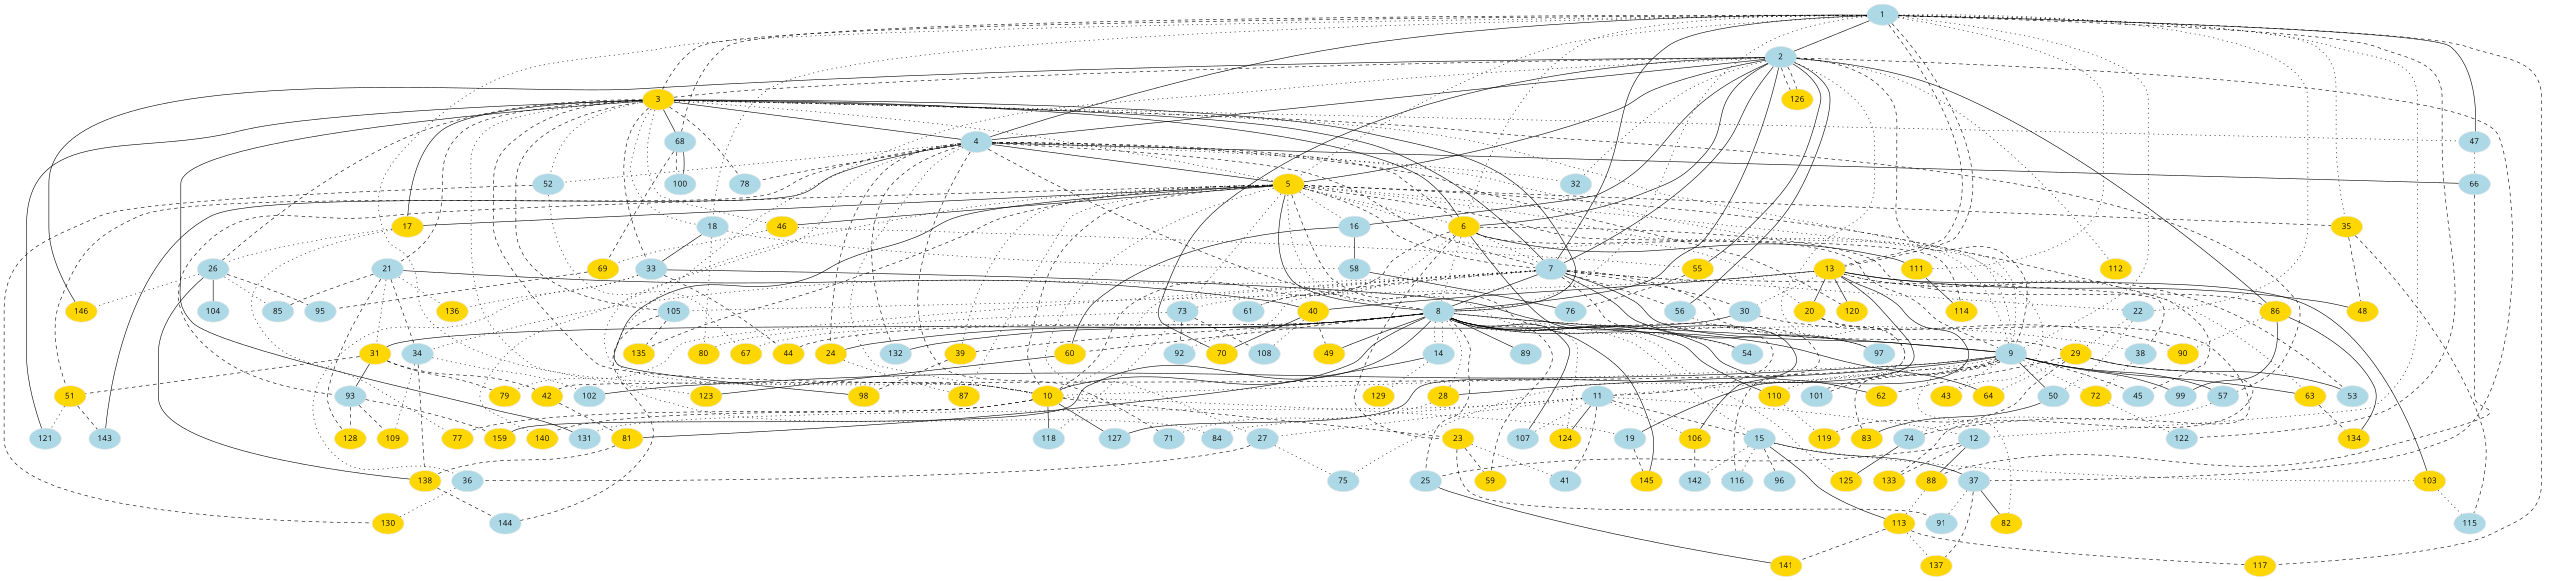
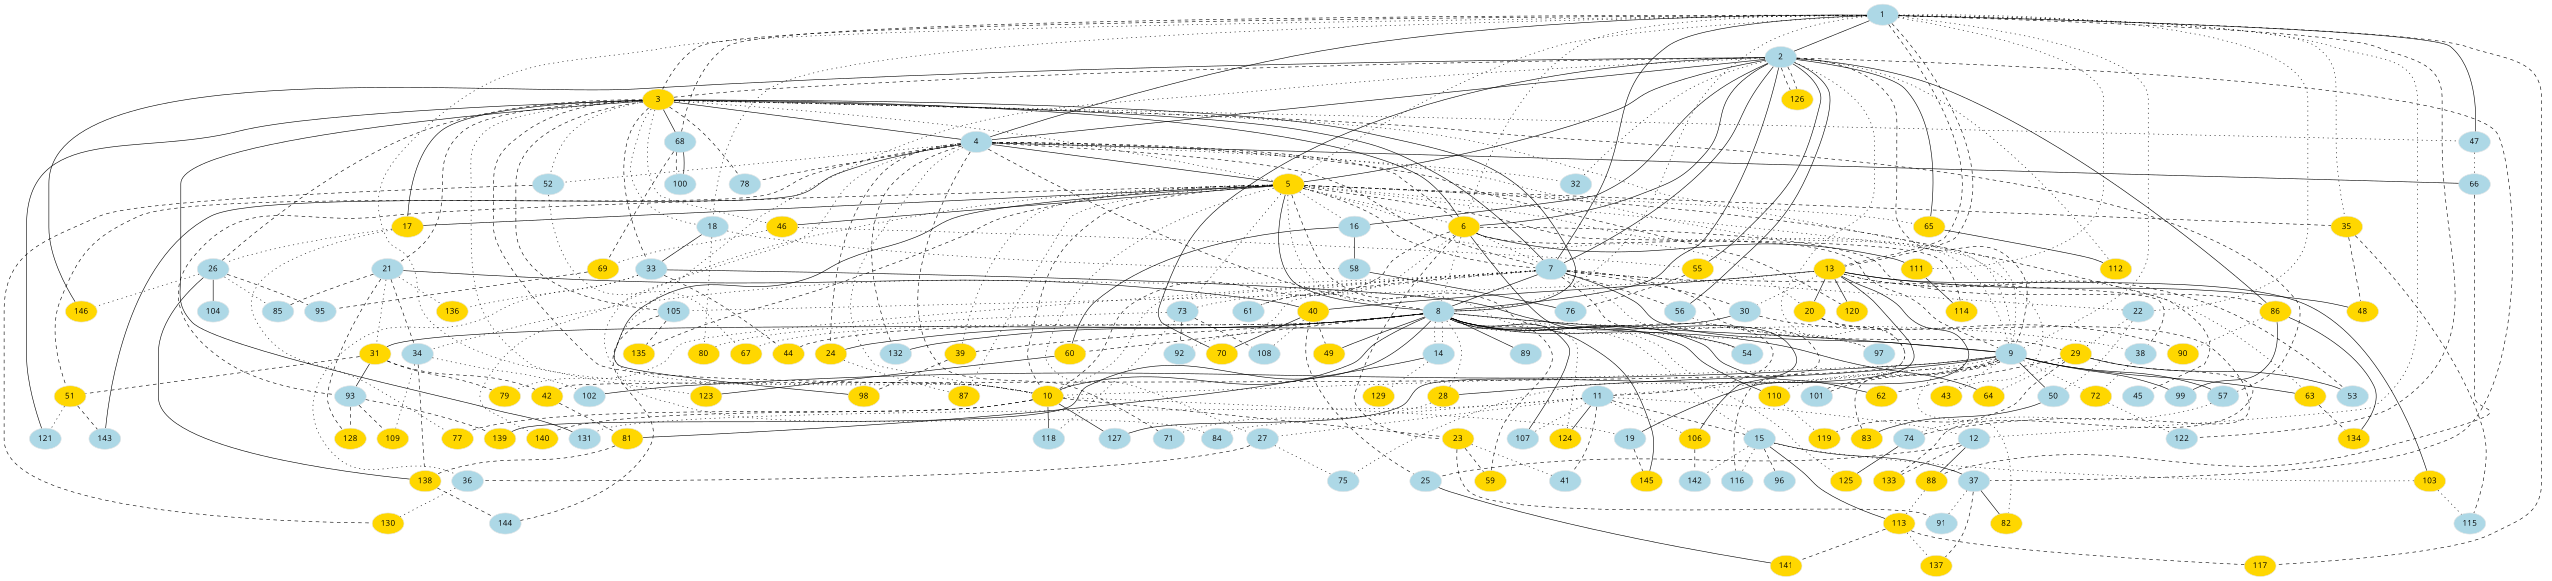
node "65": added
edge "7" -- "97": style solid -> dotted
edge "9" -- "45": removed
edge "8" -- "25": now "40" -- "25"
node "159": label "159" -> "139"
